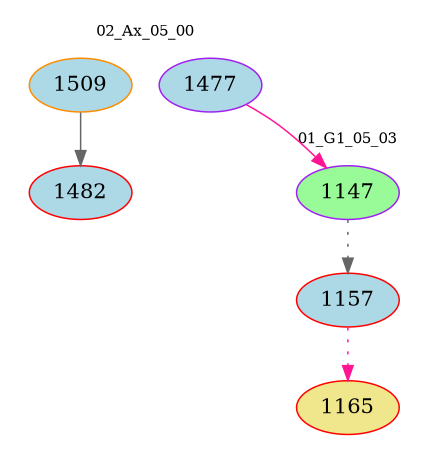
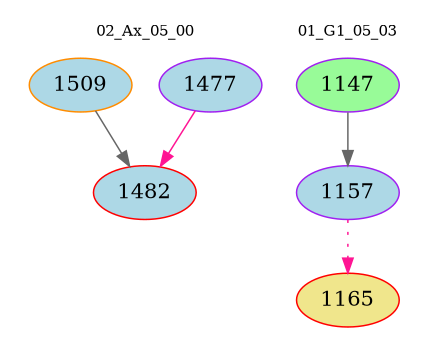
edge "1477" -> "1147": now "1477" -> "1482"
edge "1147" -> "1157": style dotted -> solid
node "1157": color red -> purple
